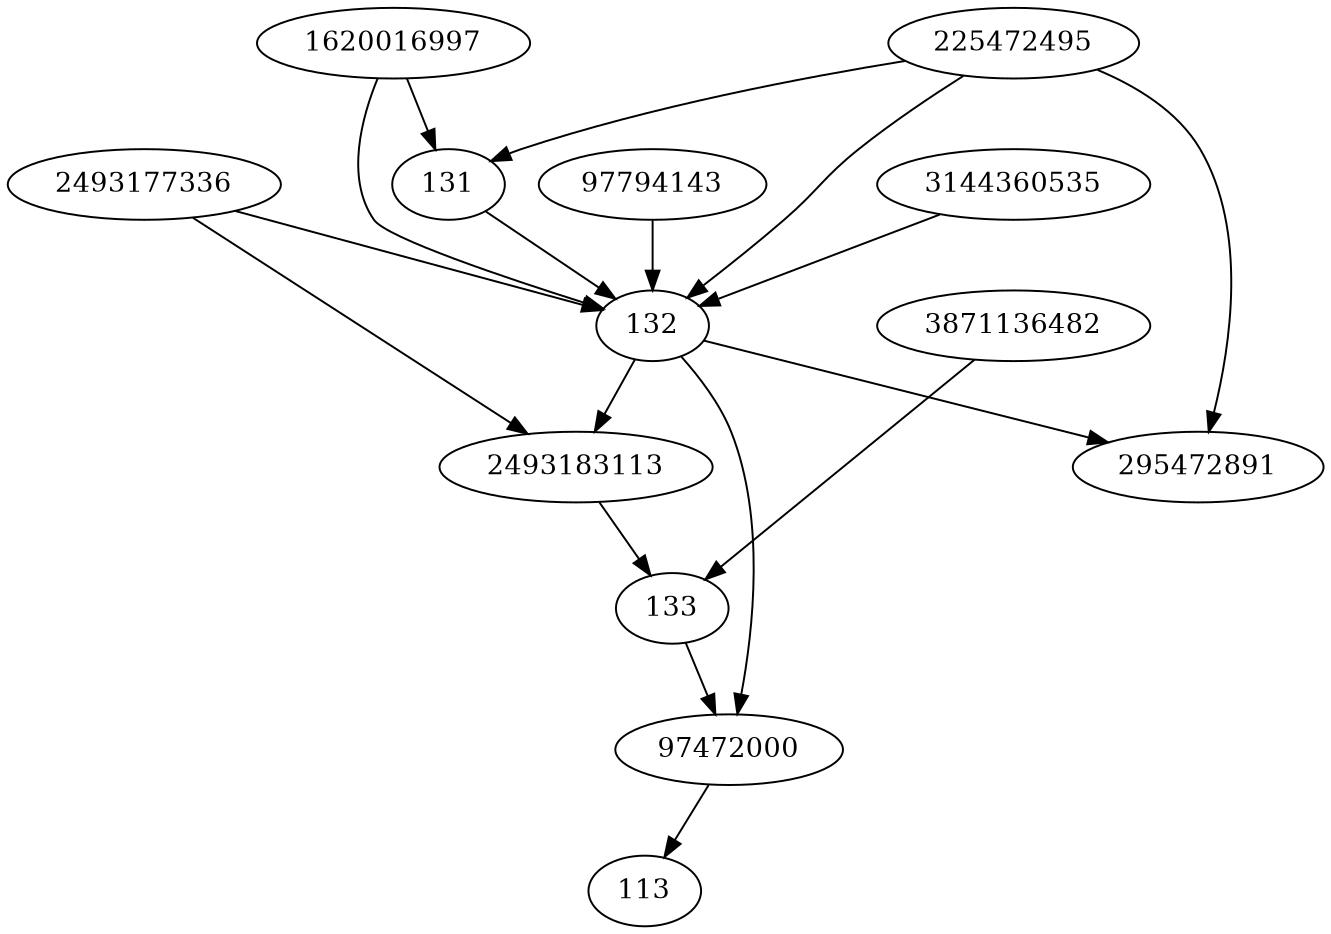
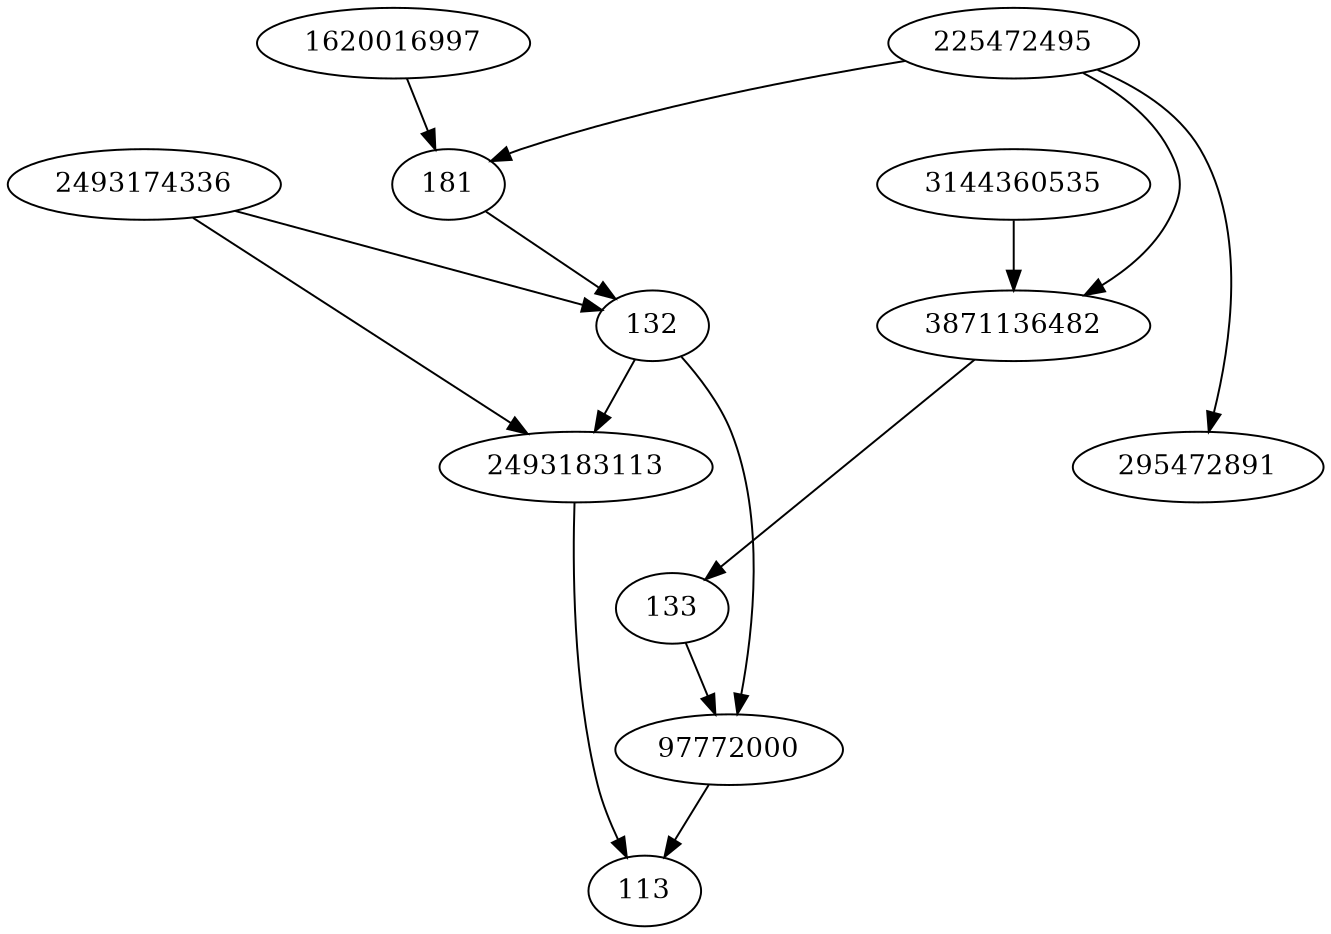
edge "225472495" -> "132": now "225472495" -> "3871136482"
node "2493177336": label "2493177336" -> "2493174336"
node "131": label "131" -> "181"
node "97794143": removed
edge "1620016997" -> "132": removed
edge "3144360535" -> "132": now "3144360535" -> "3871136482"
edge "132" -> "295472891": removed
edge "2493183113" -> "133": now "2493183113" -> "113"
node "97472000": label "97472000" -> "97772000"
